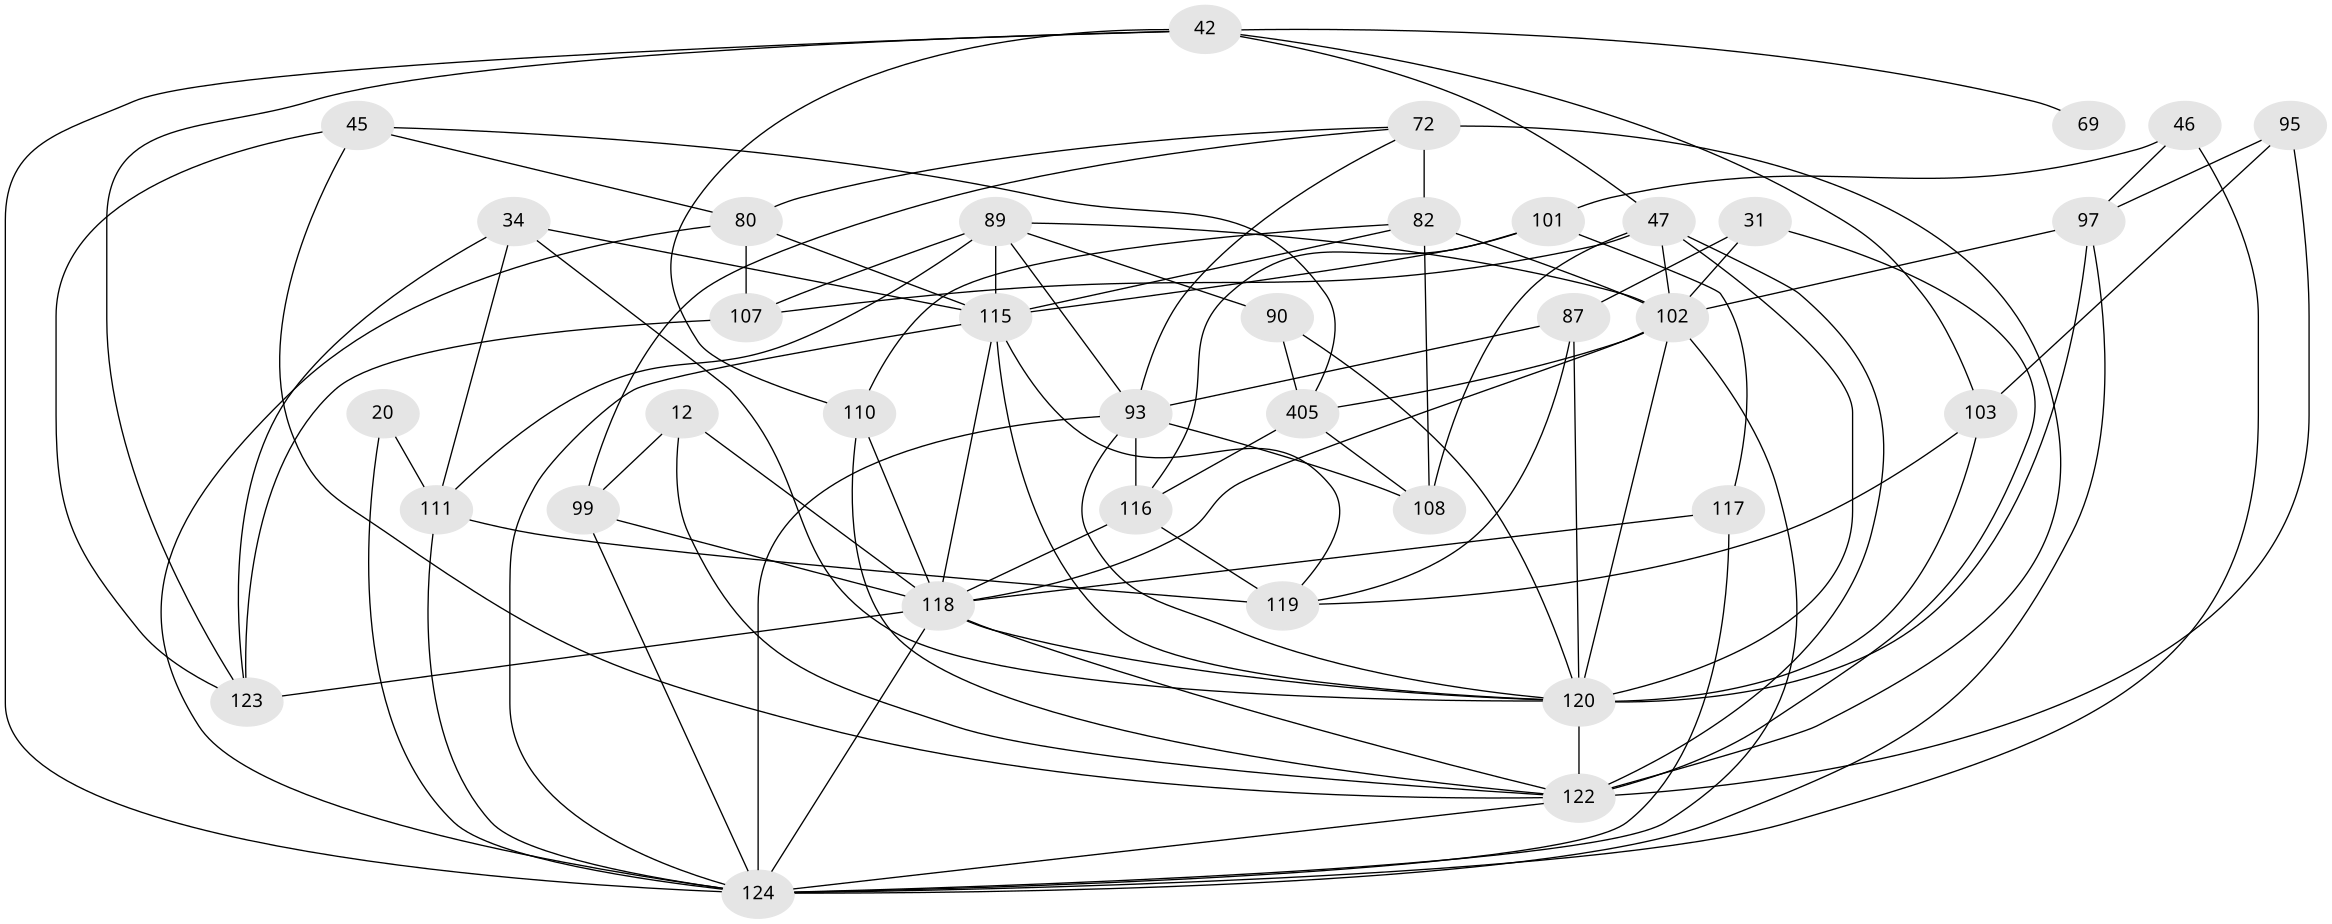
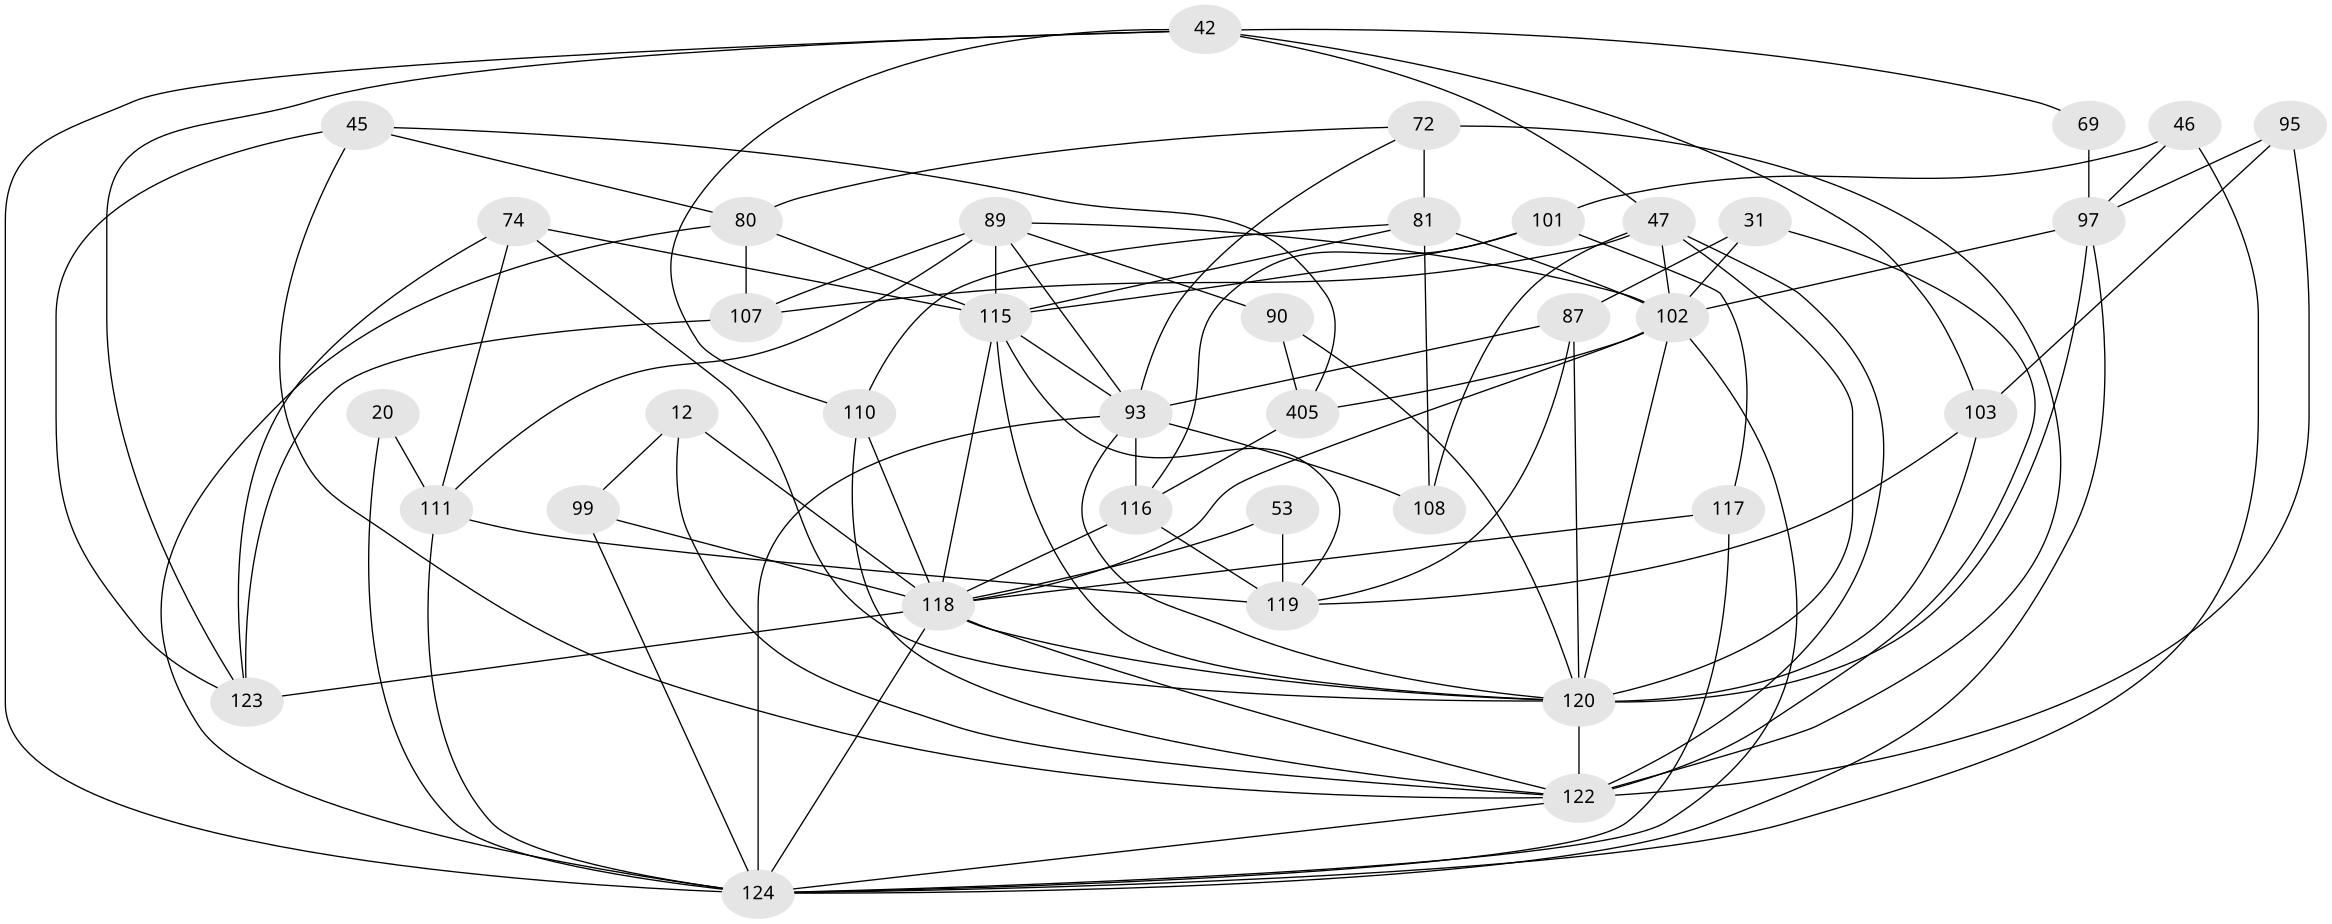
edge "69" -- "97": added
edge "72" -- "99": removed
node "34": label "34" -> "74"
node "82": label "82" -> "81"
edge "405" -- "108": removed
edge "115" -- "124": now "115" -- "93"
node "53": added
